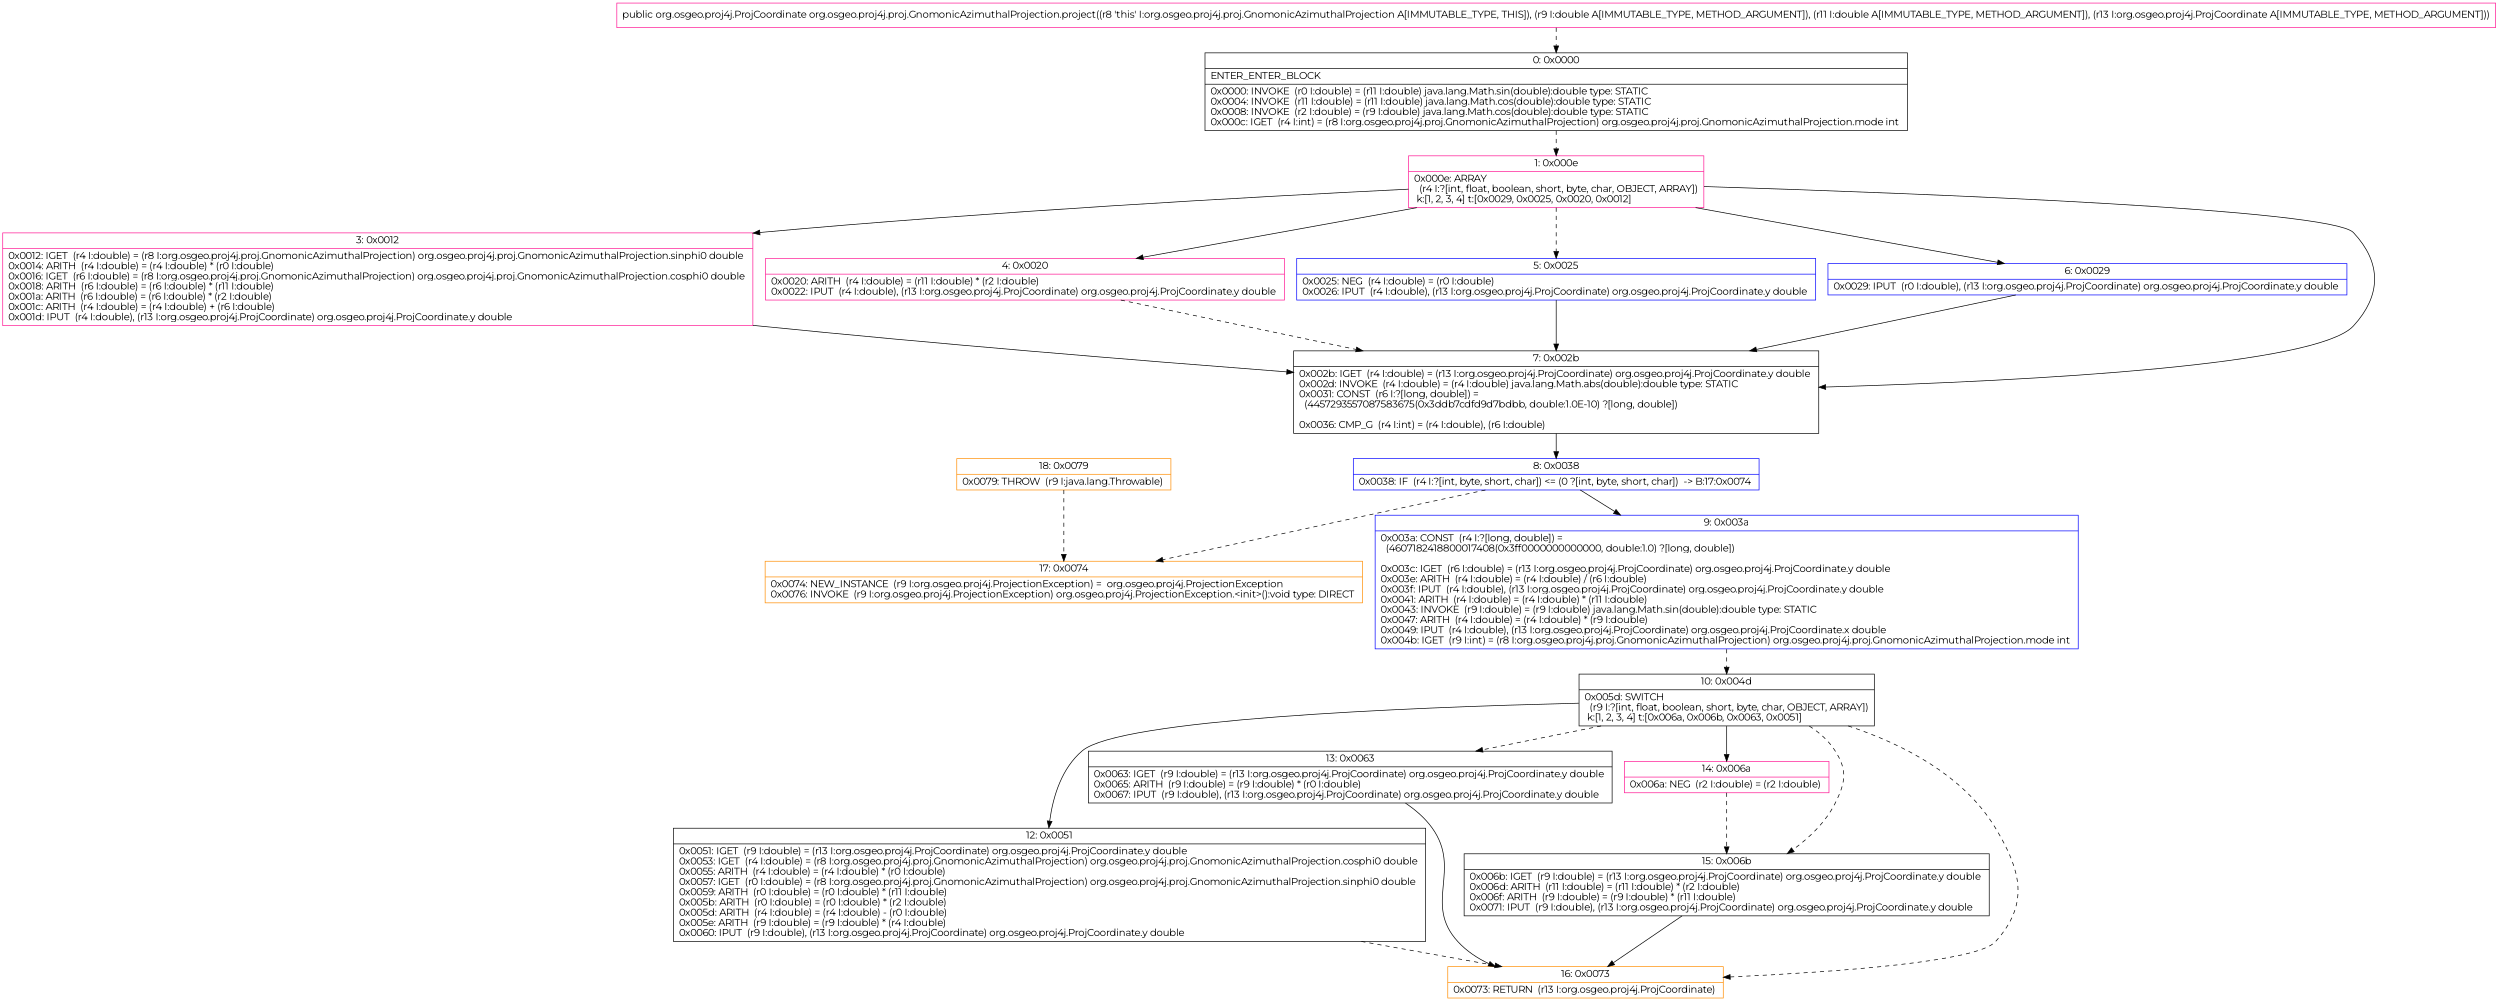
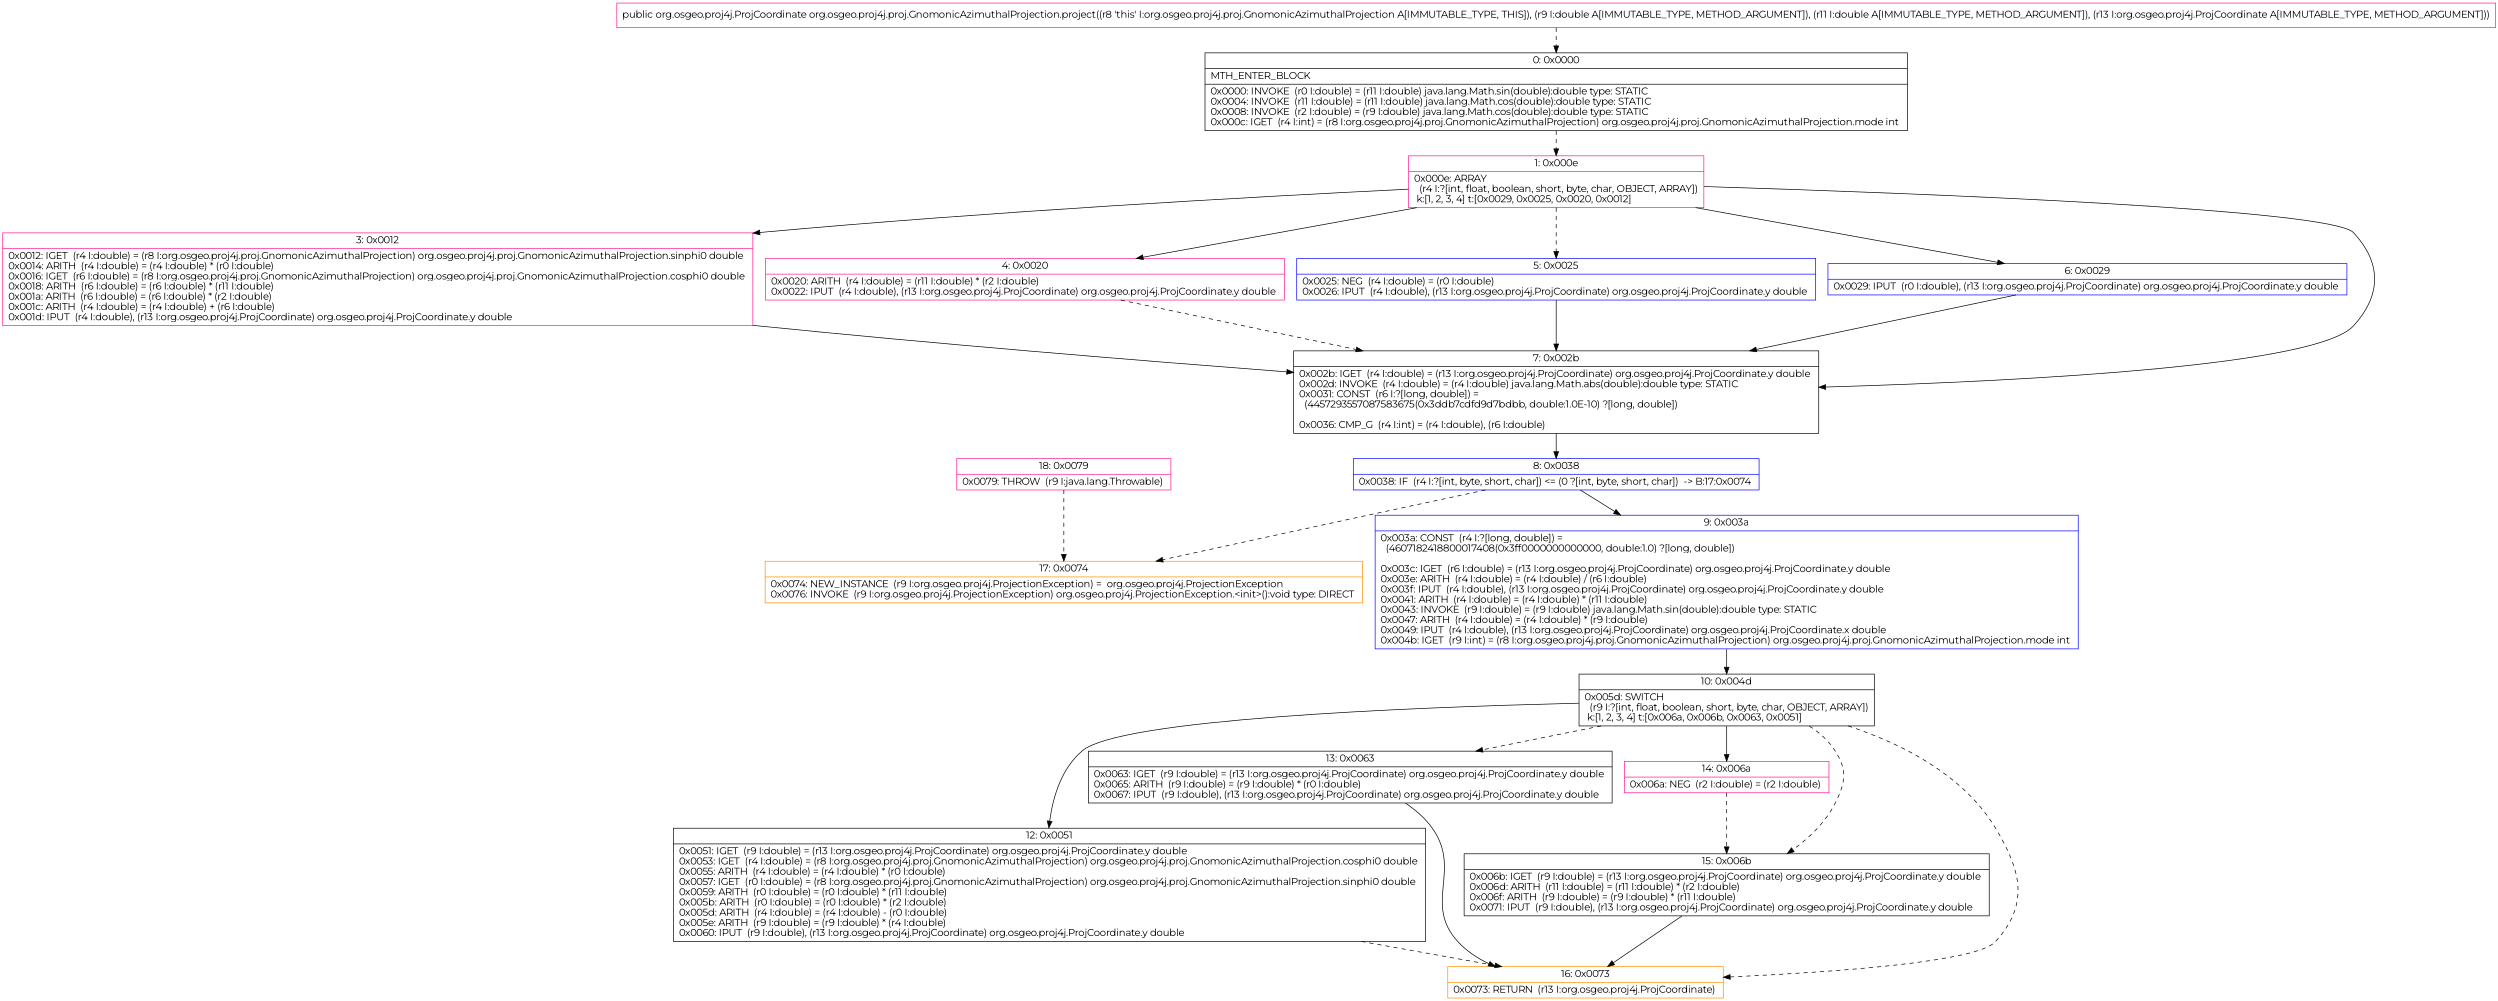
node "0: 0x0000": text "ENTER_ENTER_BLOCK" -> "MTH_ENTER_BLOCK"
node "18: 0x0079": color darkorange -> deeppink
edge "9: 0x003a" -> "10: 0x004d": style dashed -> solid
